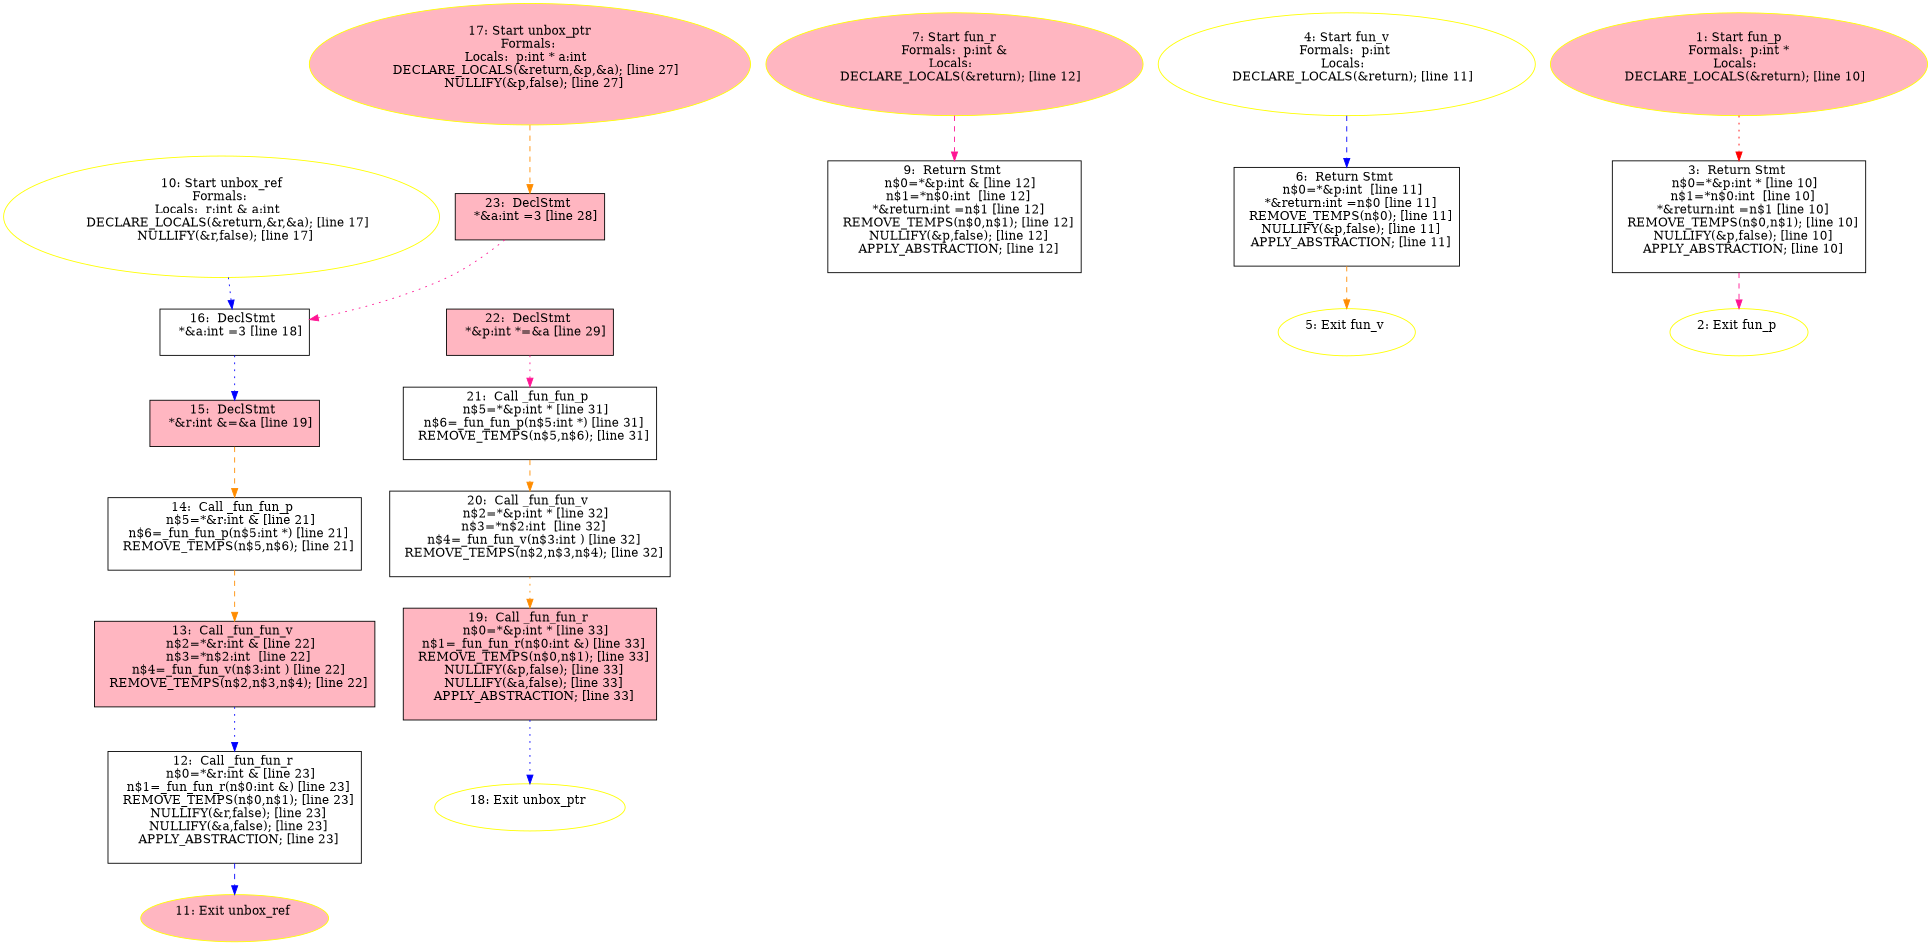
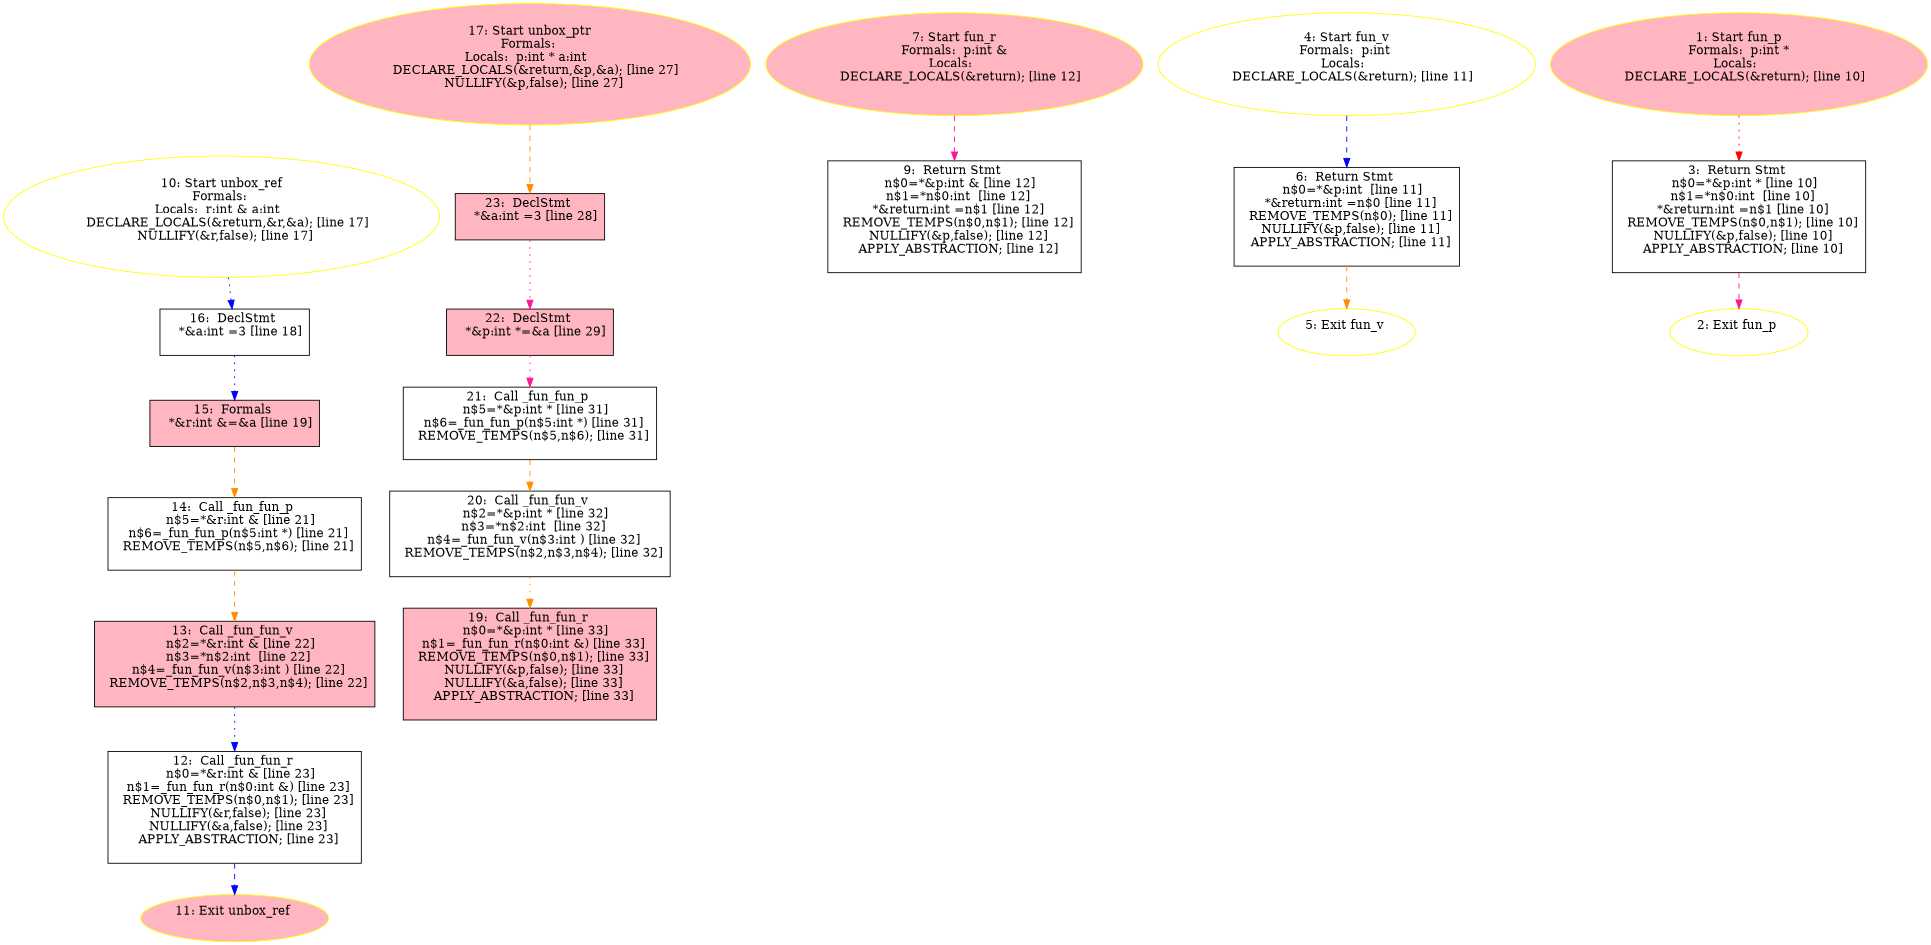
edge "23:  DeclStmt *&a:int =3 [line 28]" -> "16:  DeclStmt *&a:int =3 [line 18]": now "23:  DeclStmt *&a:int =3 [line 28]" -> "22:  DeclStmt *&p:int *=&a [line 29]"
node "15:  DeclStmt *&r:int &=&a [line 19]": label "15:  DeclStmt *&r:int &=&a [line 19]" -> "15:  Formals *&r:int &=&a [line 19]"
node "18: Exit unbox_ptr": removed
